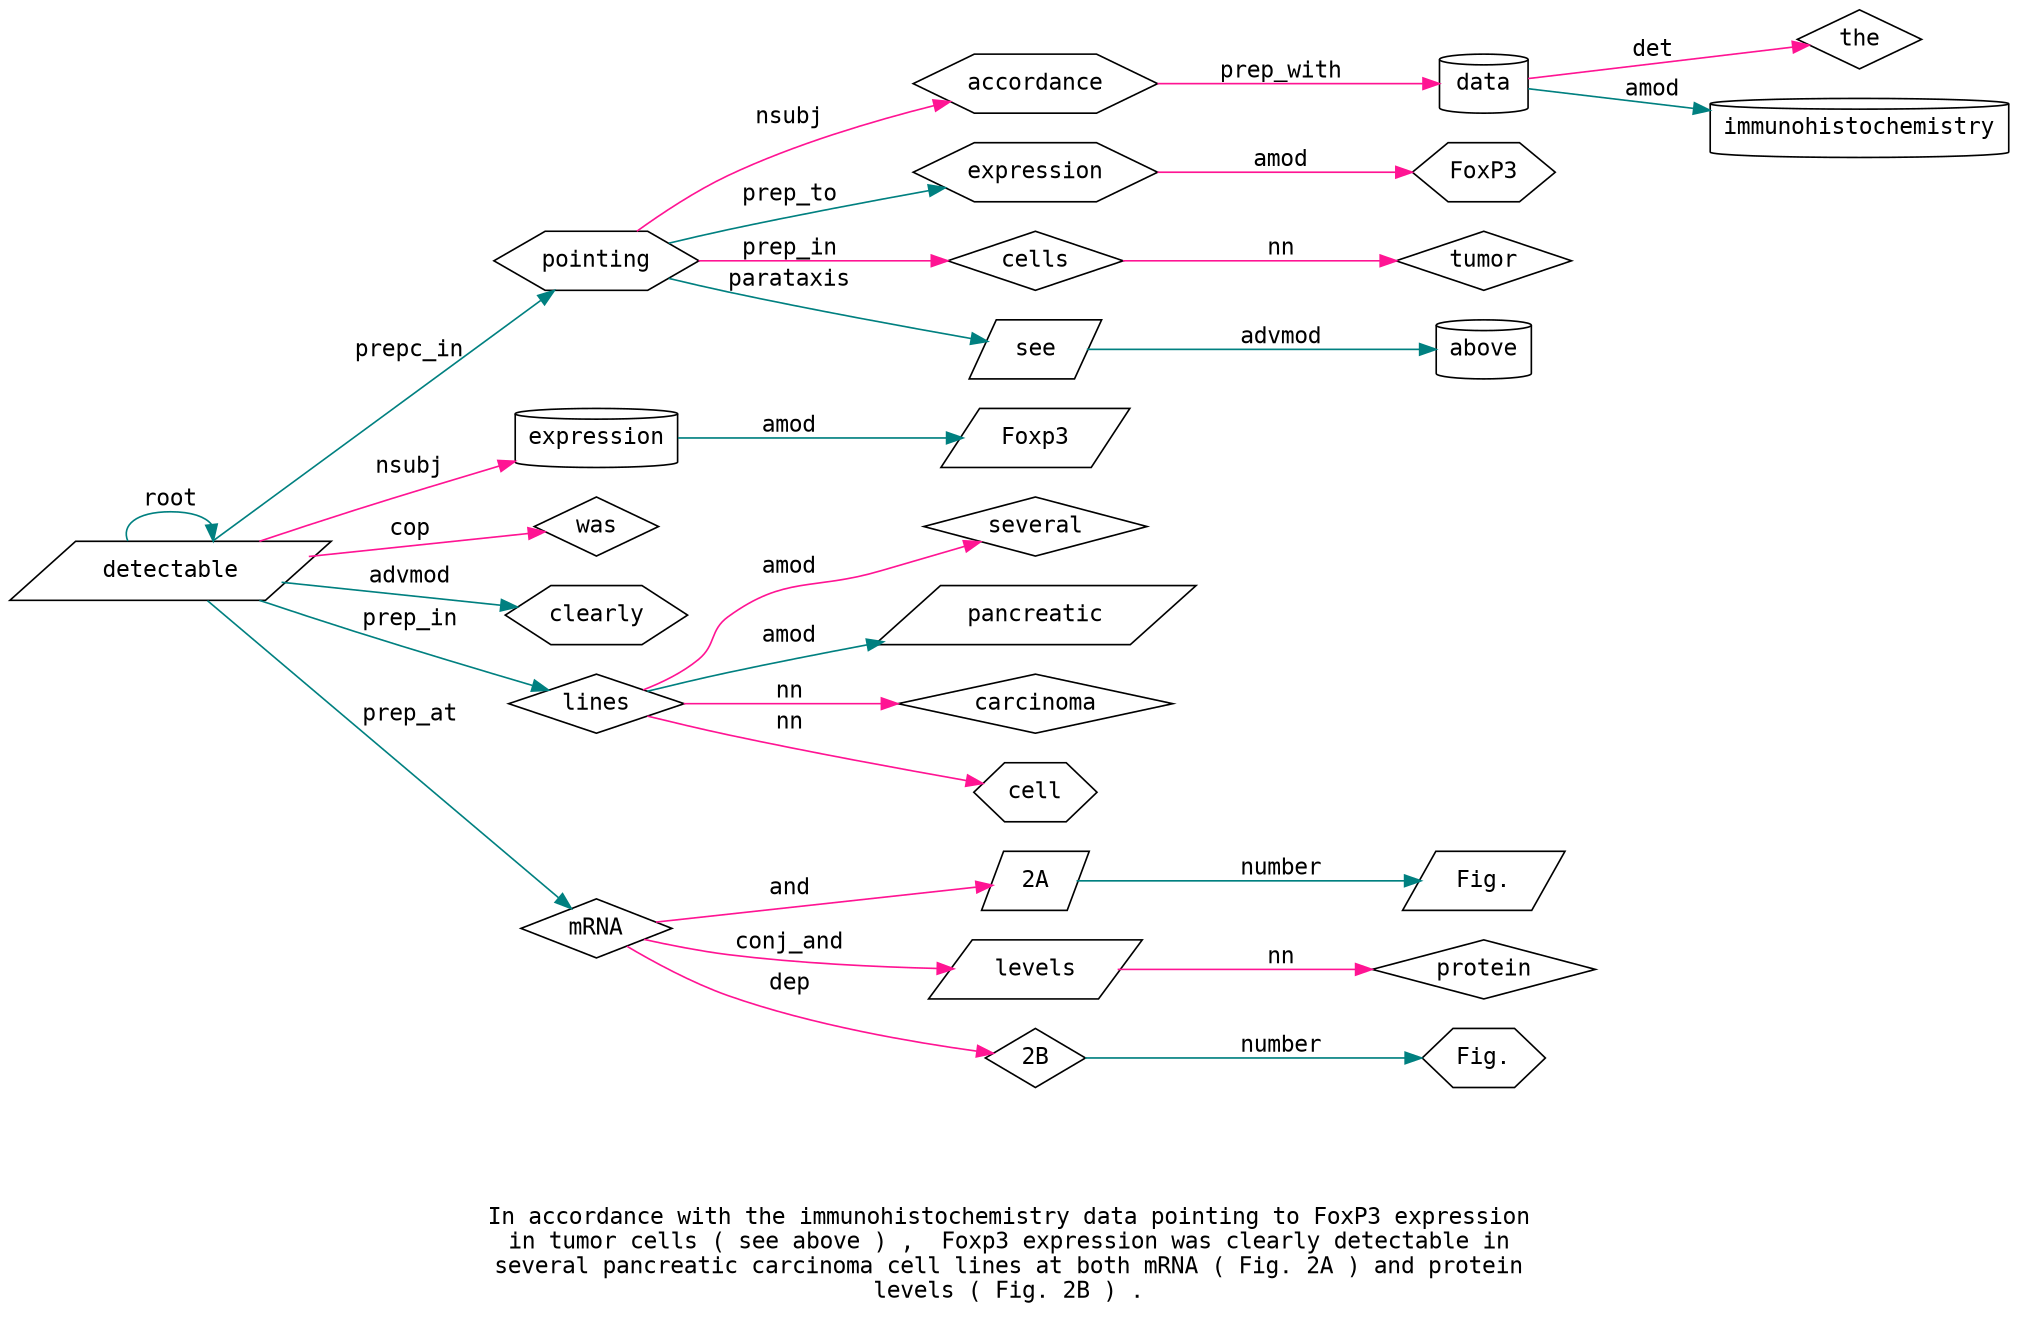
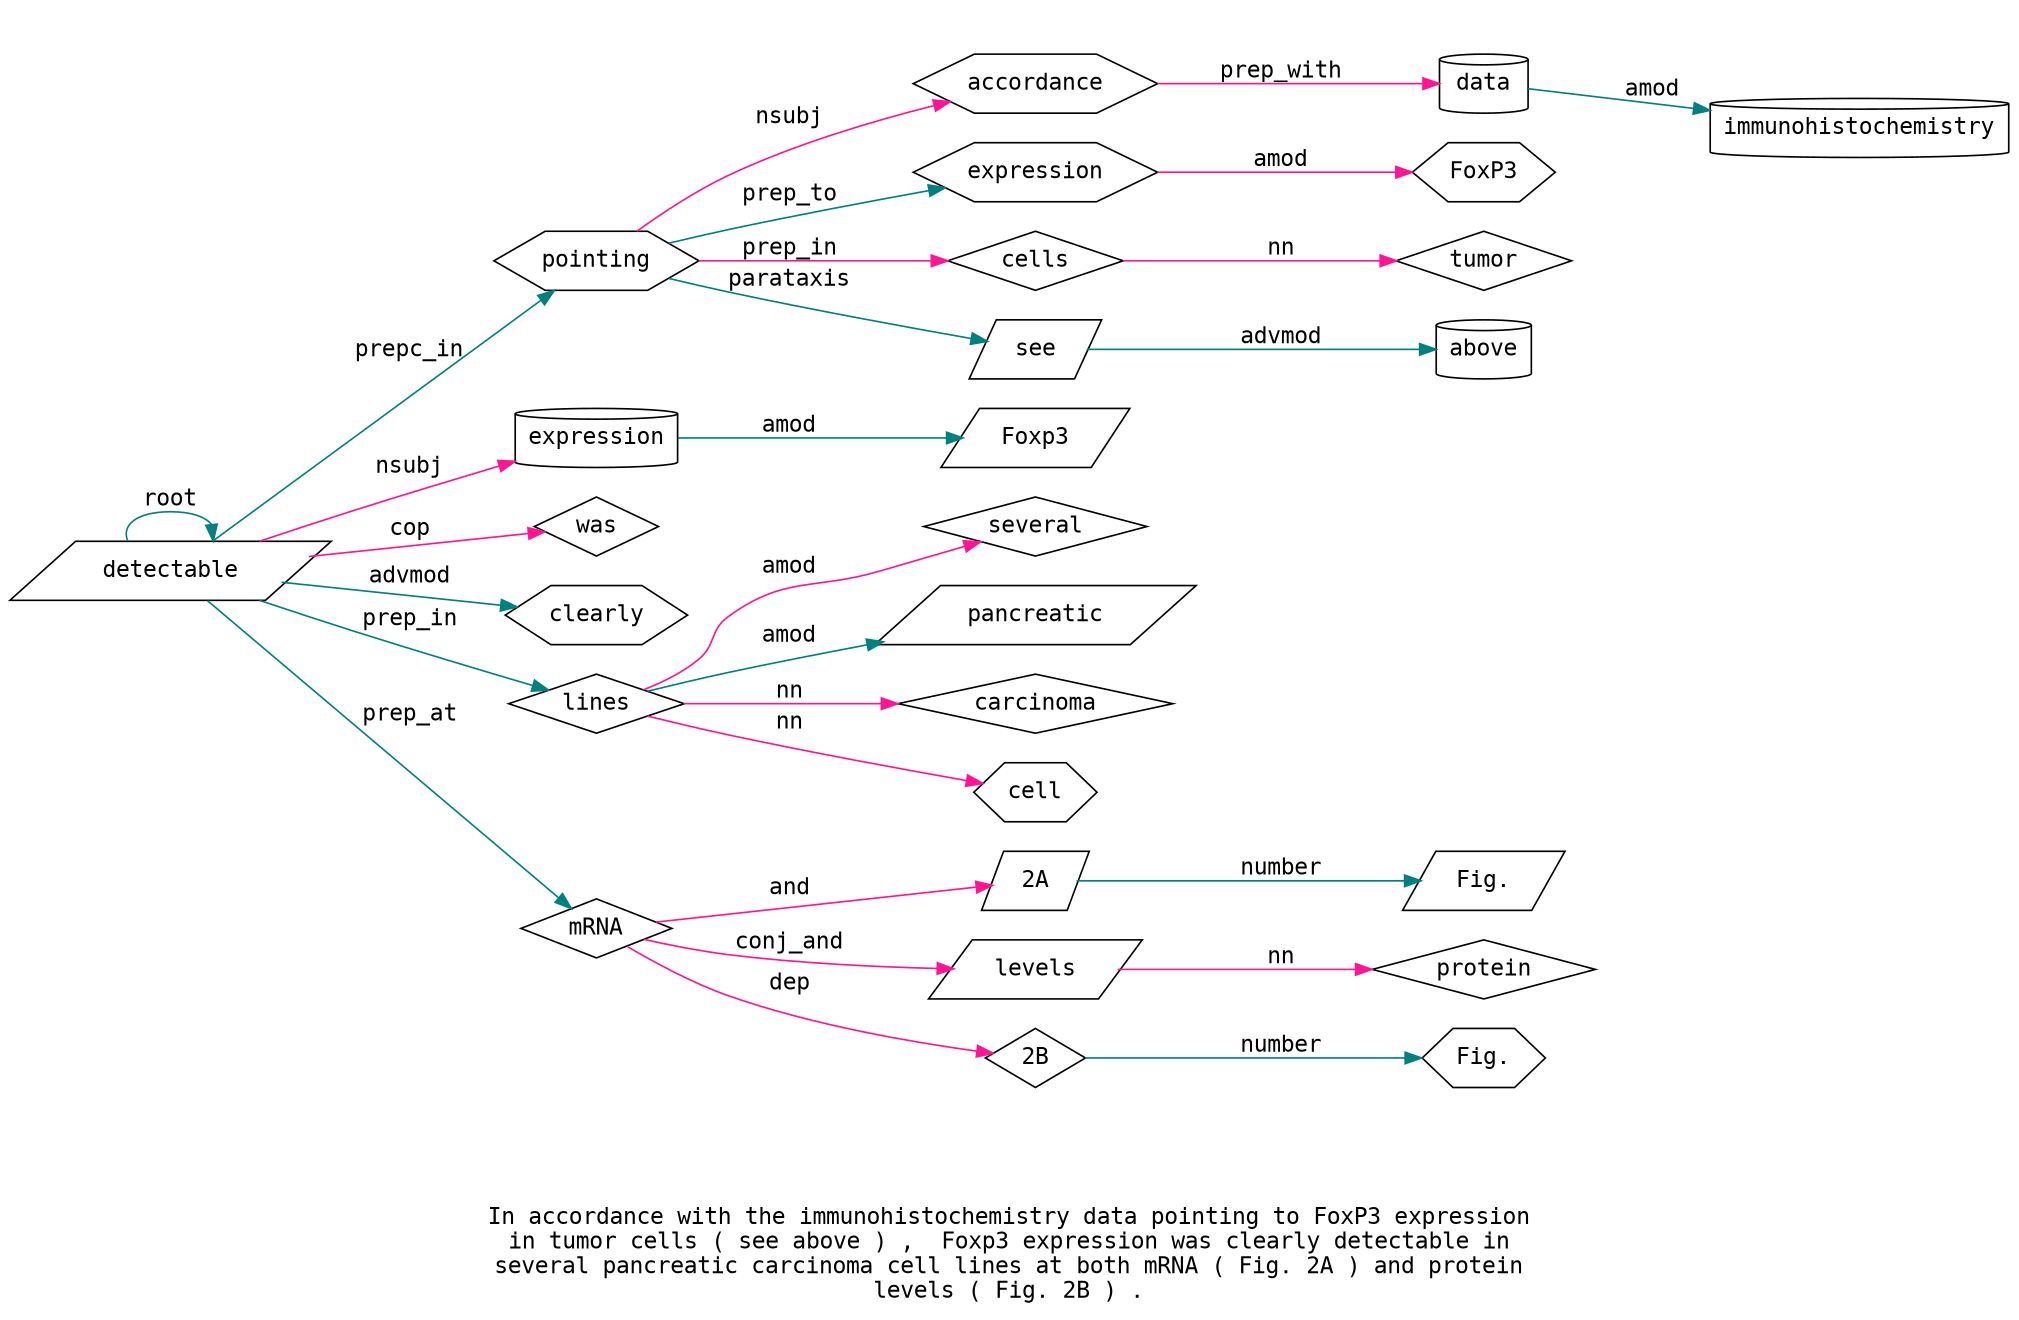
node "the": removed
